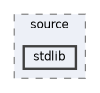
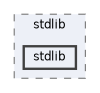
cluster "source": label "source" -> "stdlib"
